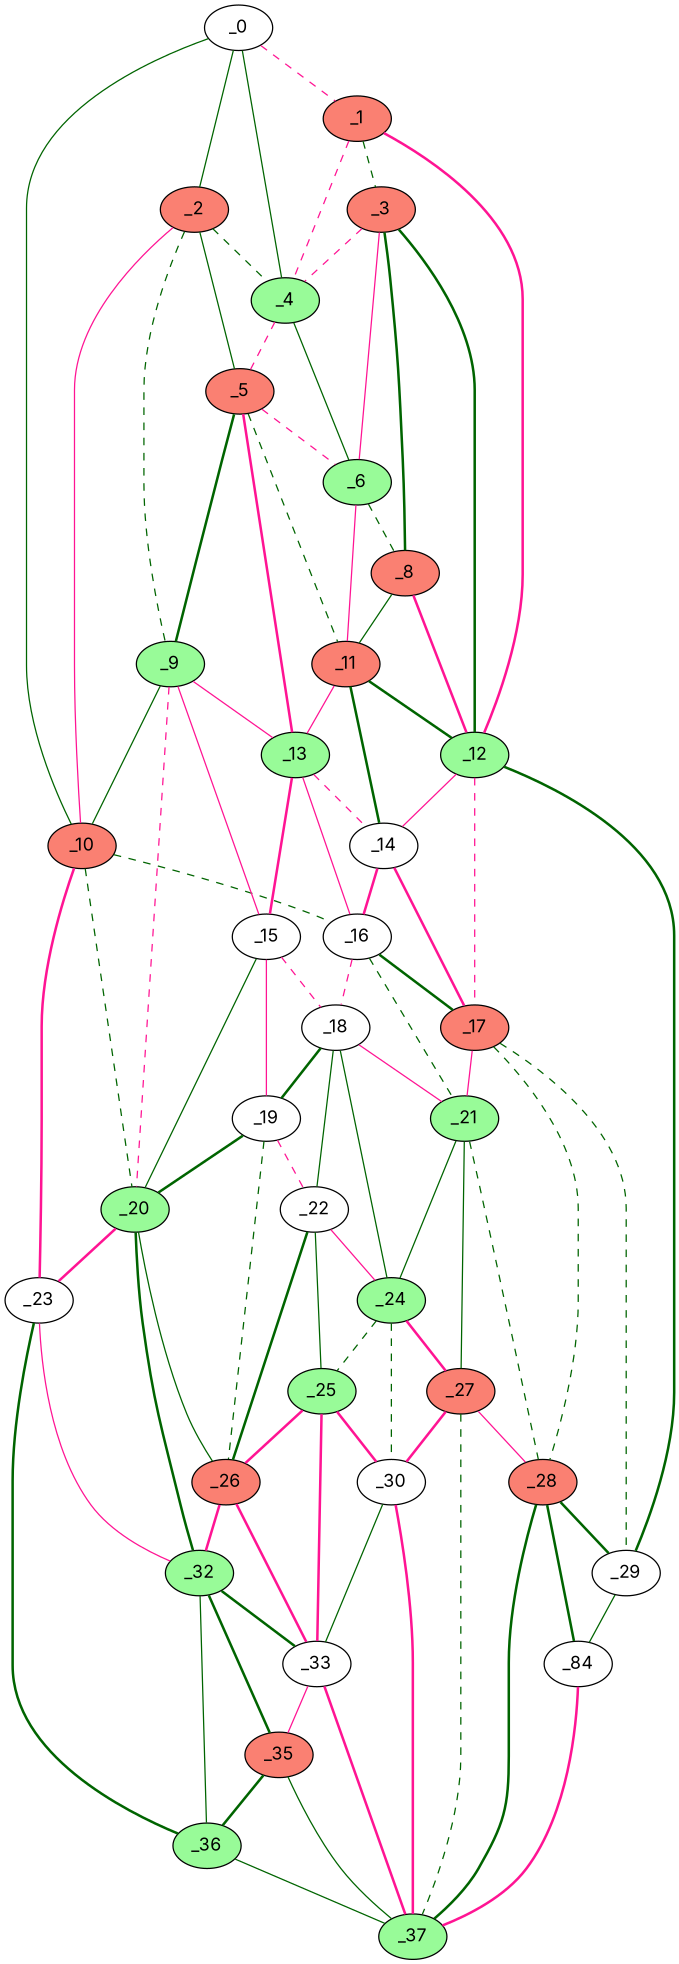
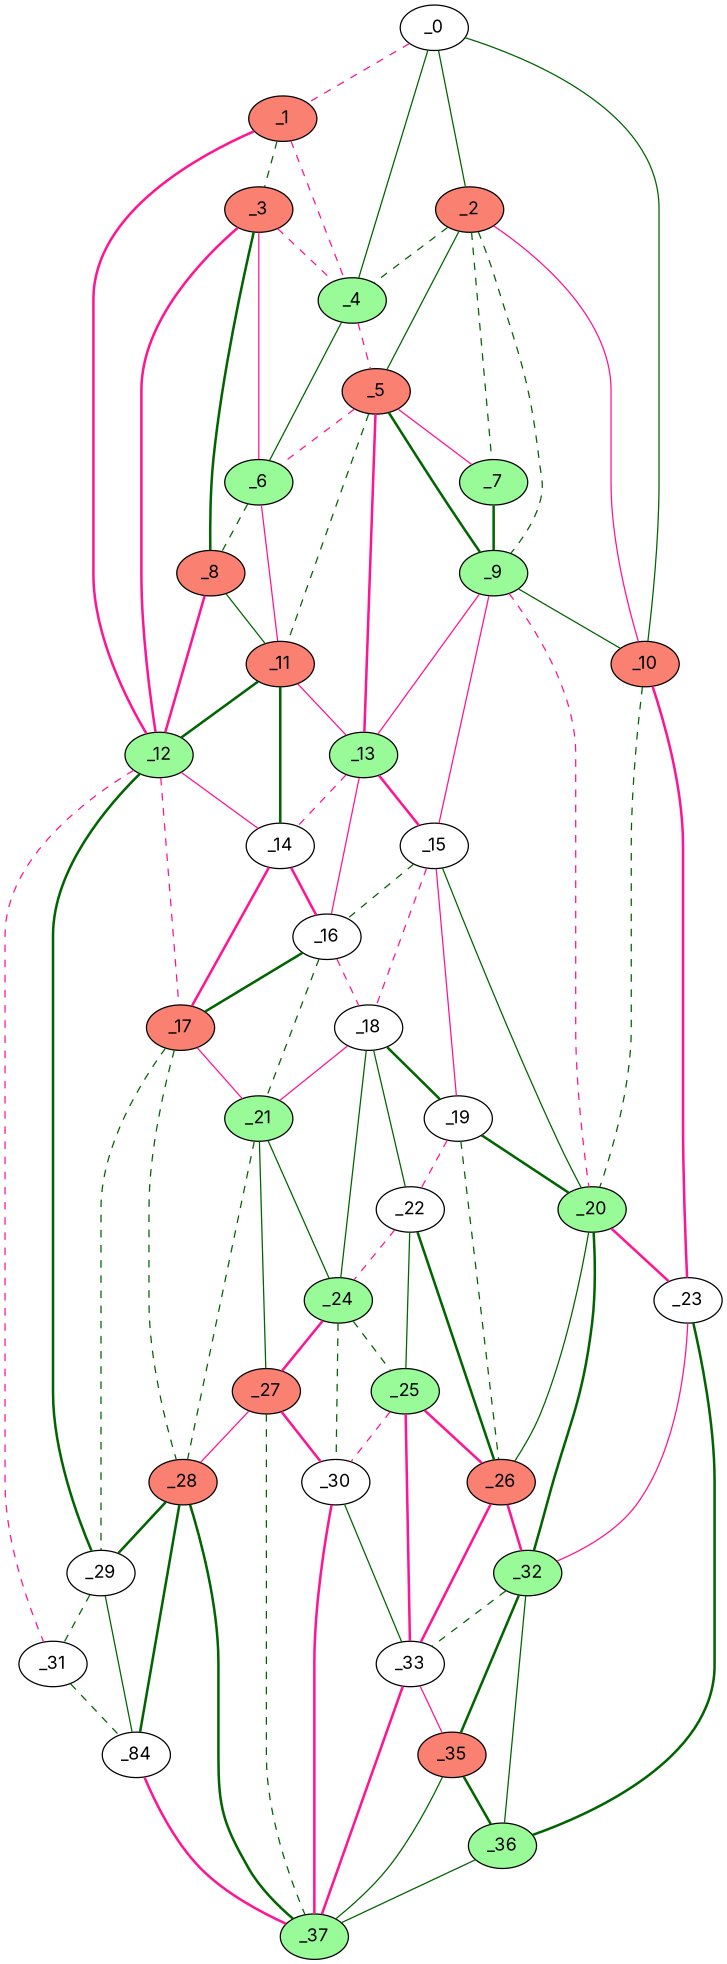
edge "_3" -- "_12": color darkgreen -> deeppink
node "_7": added
edge "_10" -- "_16": now "_15" -- "_16"
edge "_22" -- "_24": style solid -> dashed
edge "_25" -- "_30": style bold -> dashed
edge "_32" -- "_33": style bold -> dashed
node "_31": added
